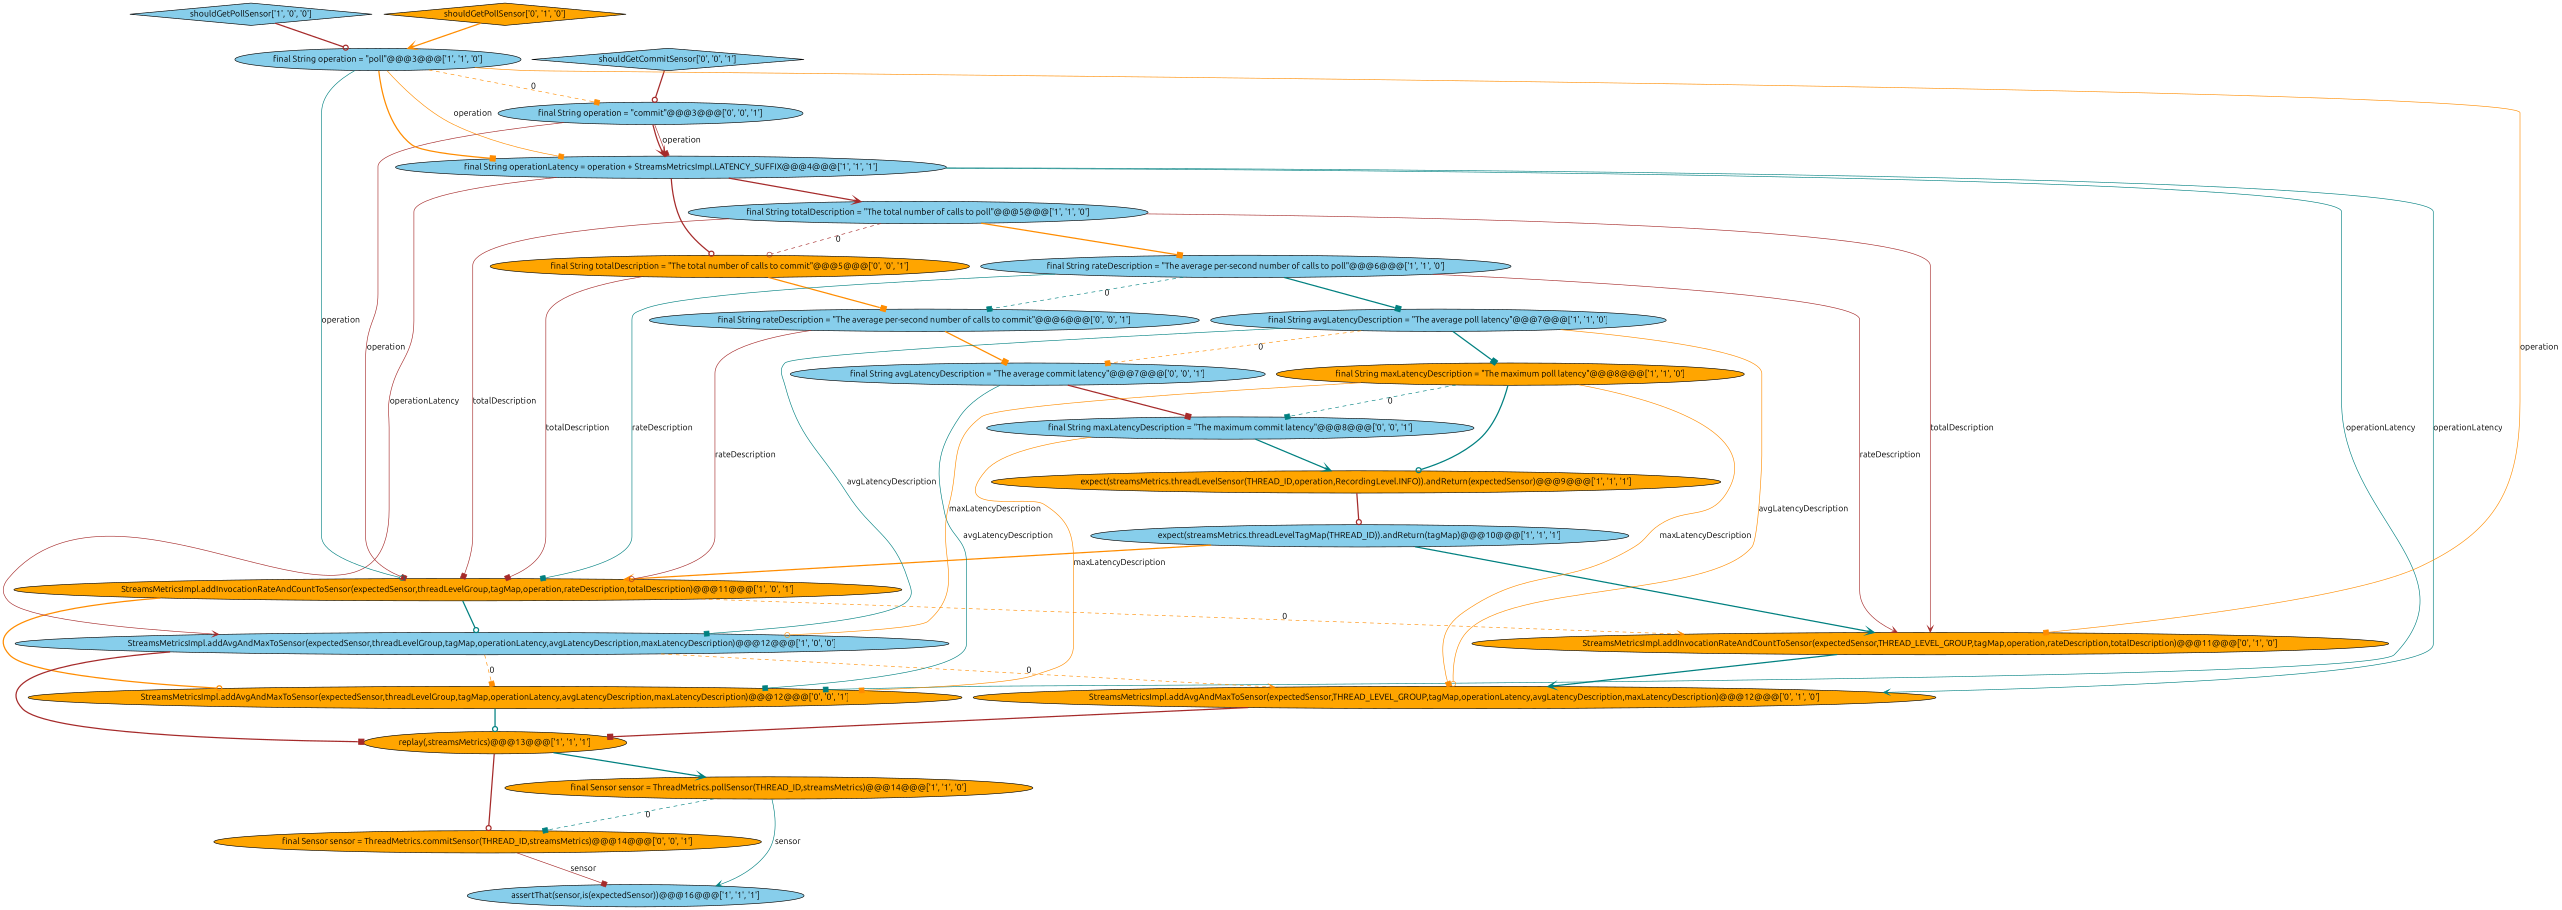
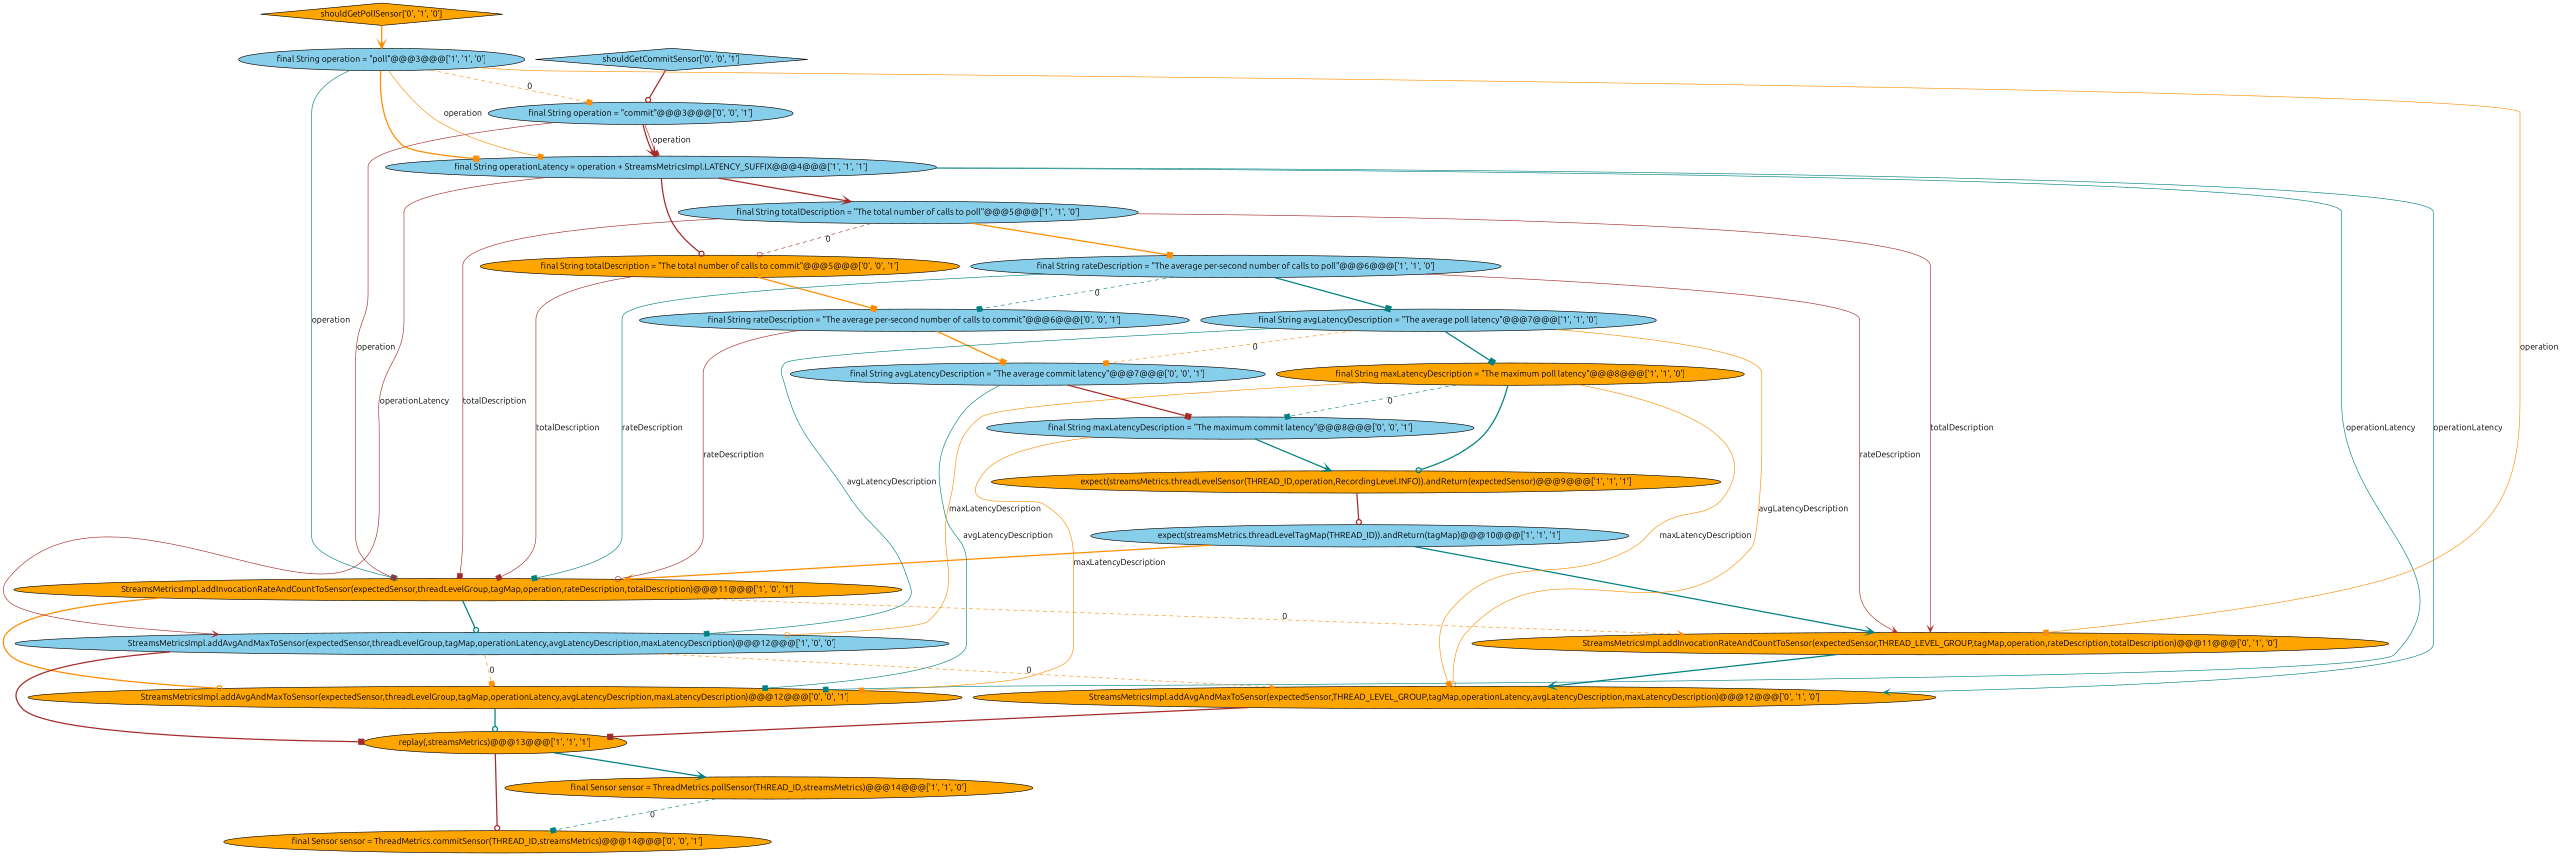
node "shouldGetPollSensor['1', '0', '0']": removed
node "assertThat(sensor,is(expectedSensor))@@@16@@@['1', '1', '1']": removed
